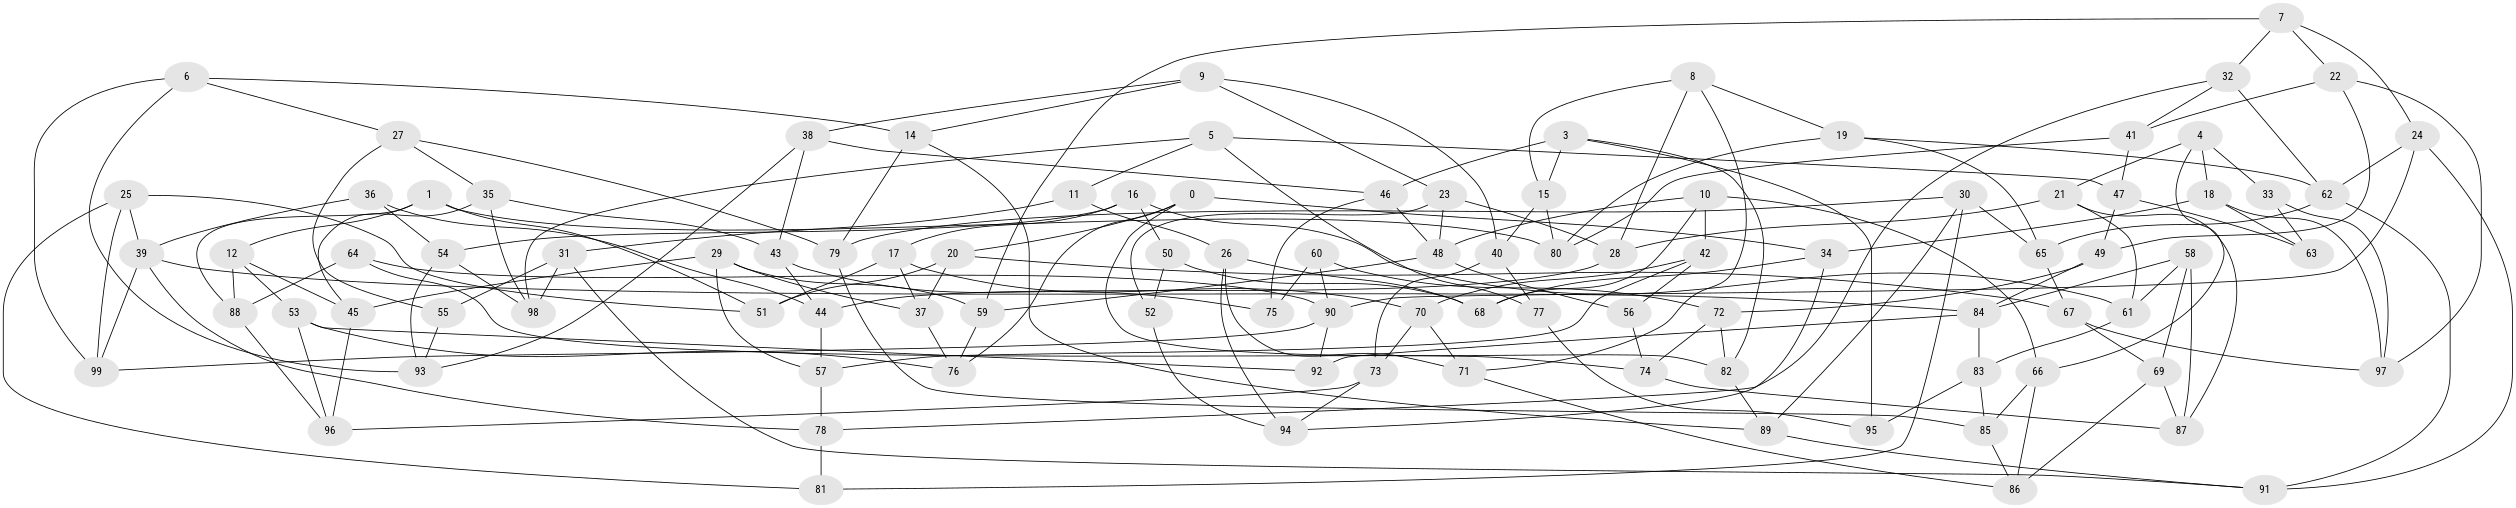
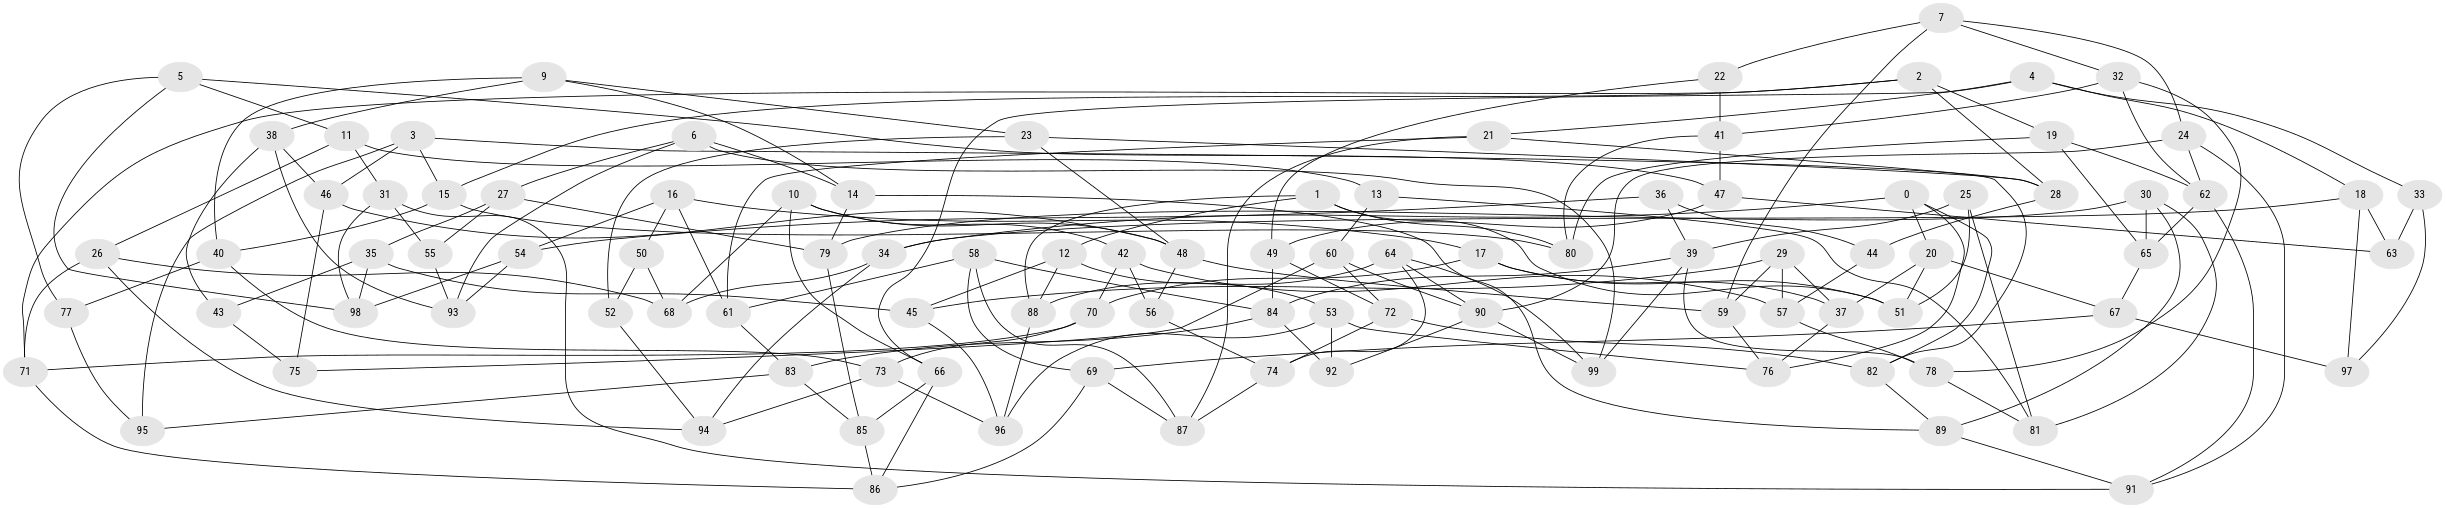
node "8": label "8" -> "2"
node "13": added
edge "22" -- "97": removed
edge "25" -- "99": now "64" -- "99"
edge "43" -- "44": removed
